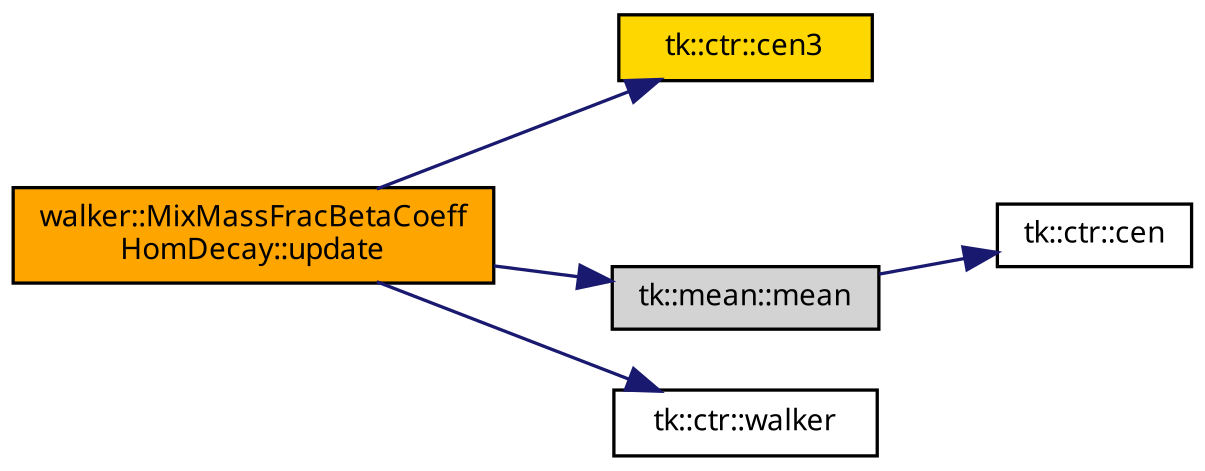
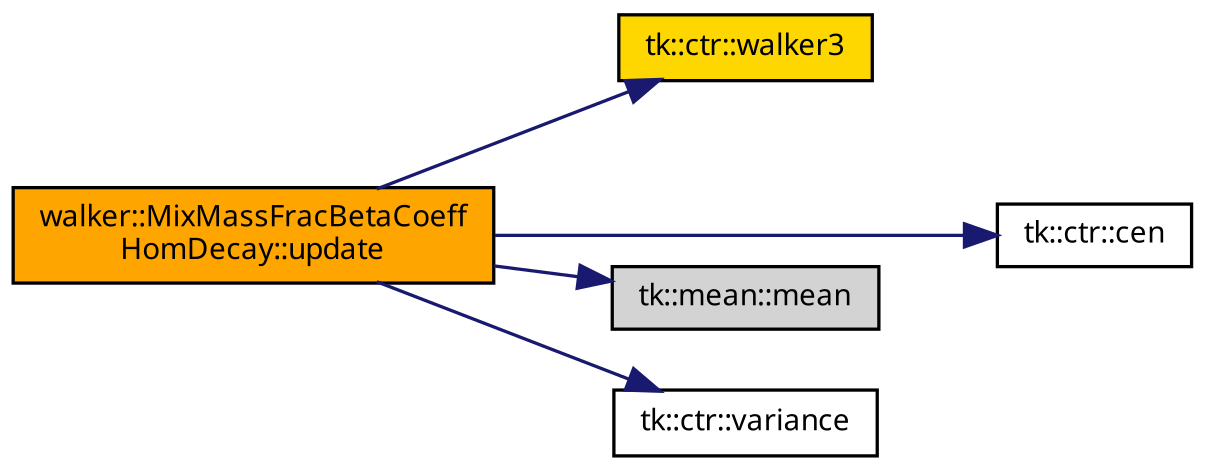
node "tk::ctr::cen3": label "tk::ctr::cen3" -> "tk::ctr::walker3"
edge "tk::mean::mean" -> "tk::ctr::cen": now "walker::MixMassFracBetaCoeff HomDecay::update" -> "tk::ctr::cen"
node "tk::ctr::walker": label "tk::ctr::walker" -> "tk::ctr::variance"
